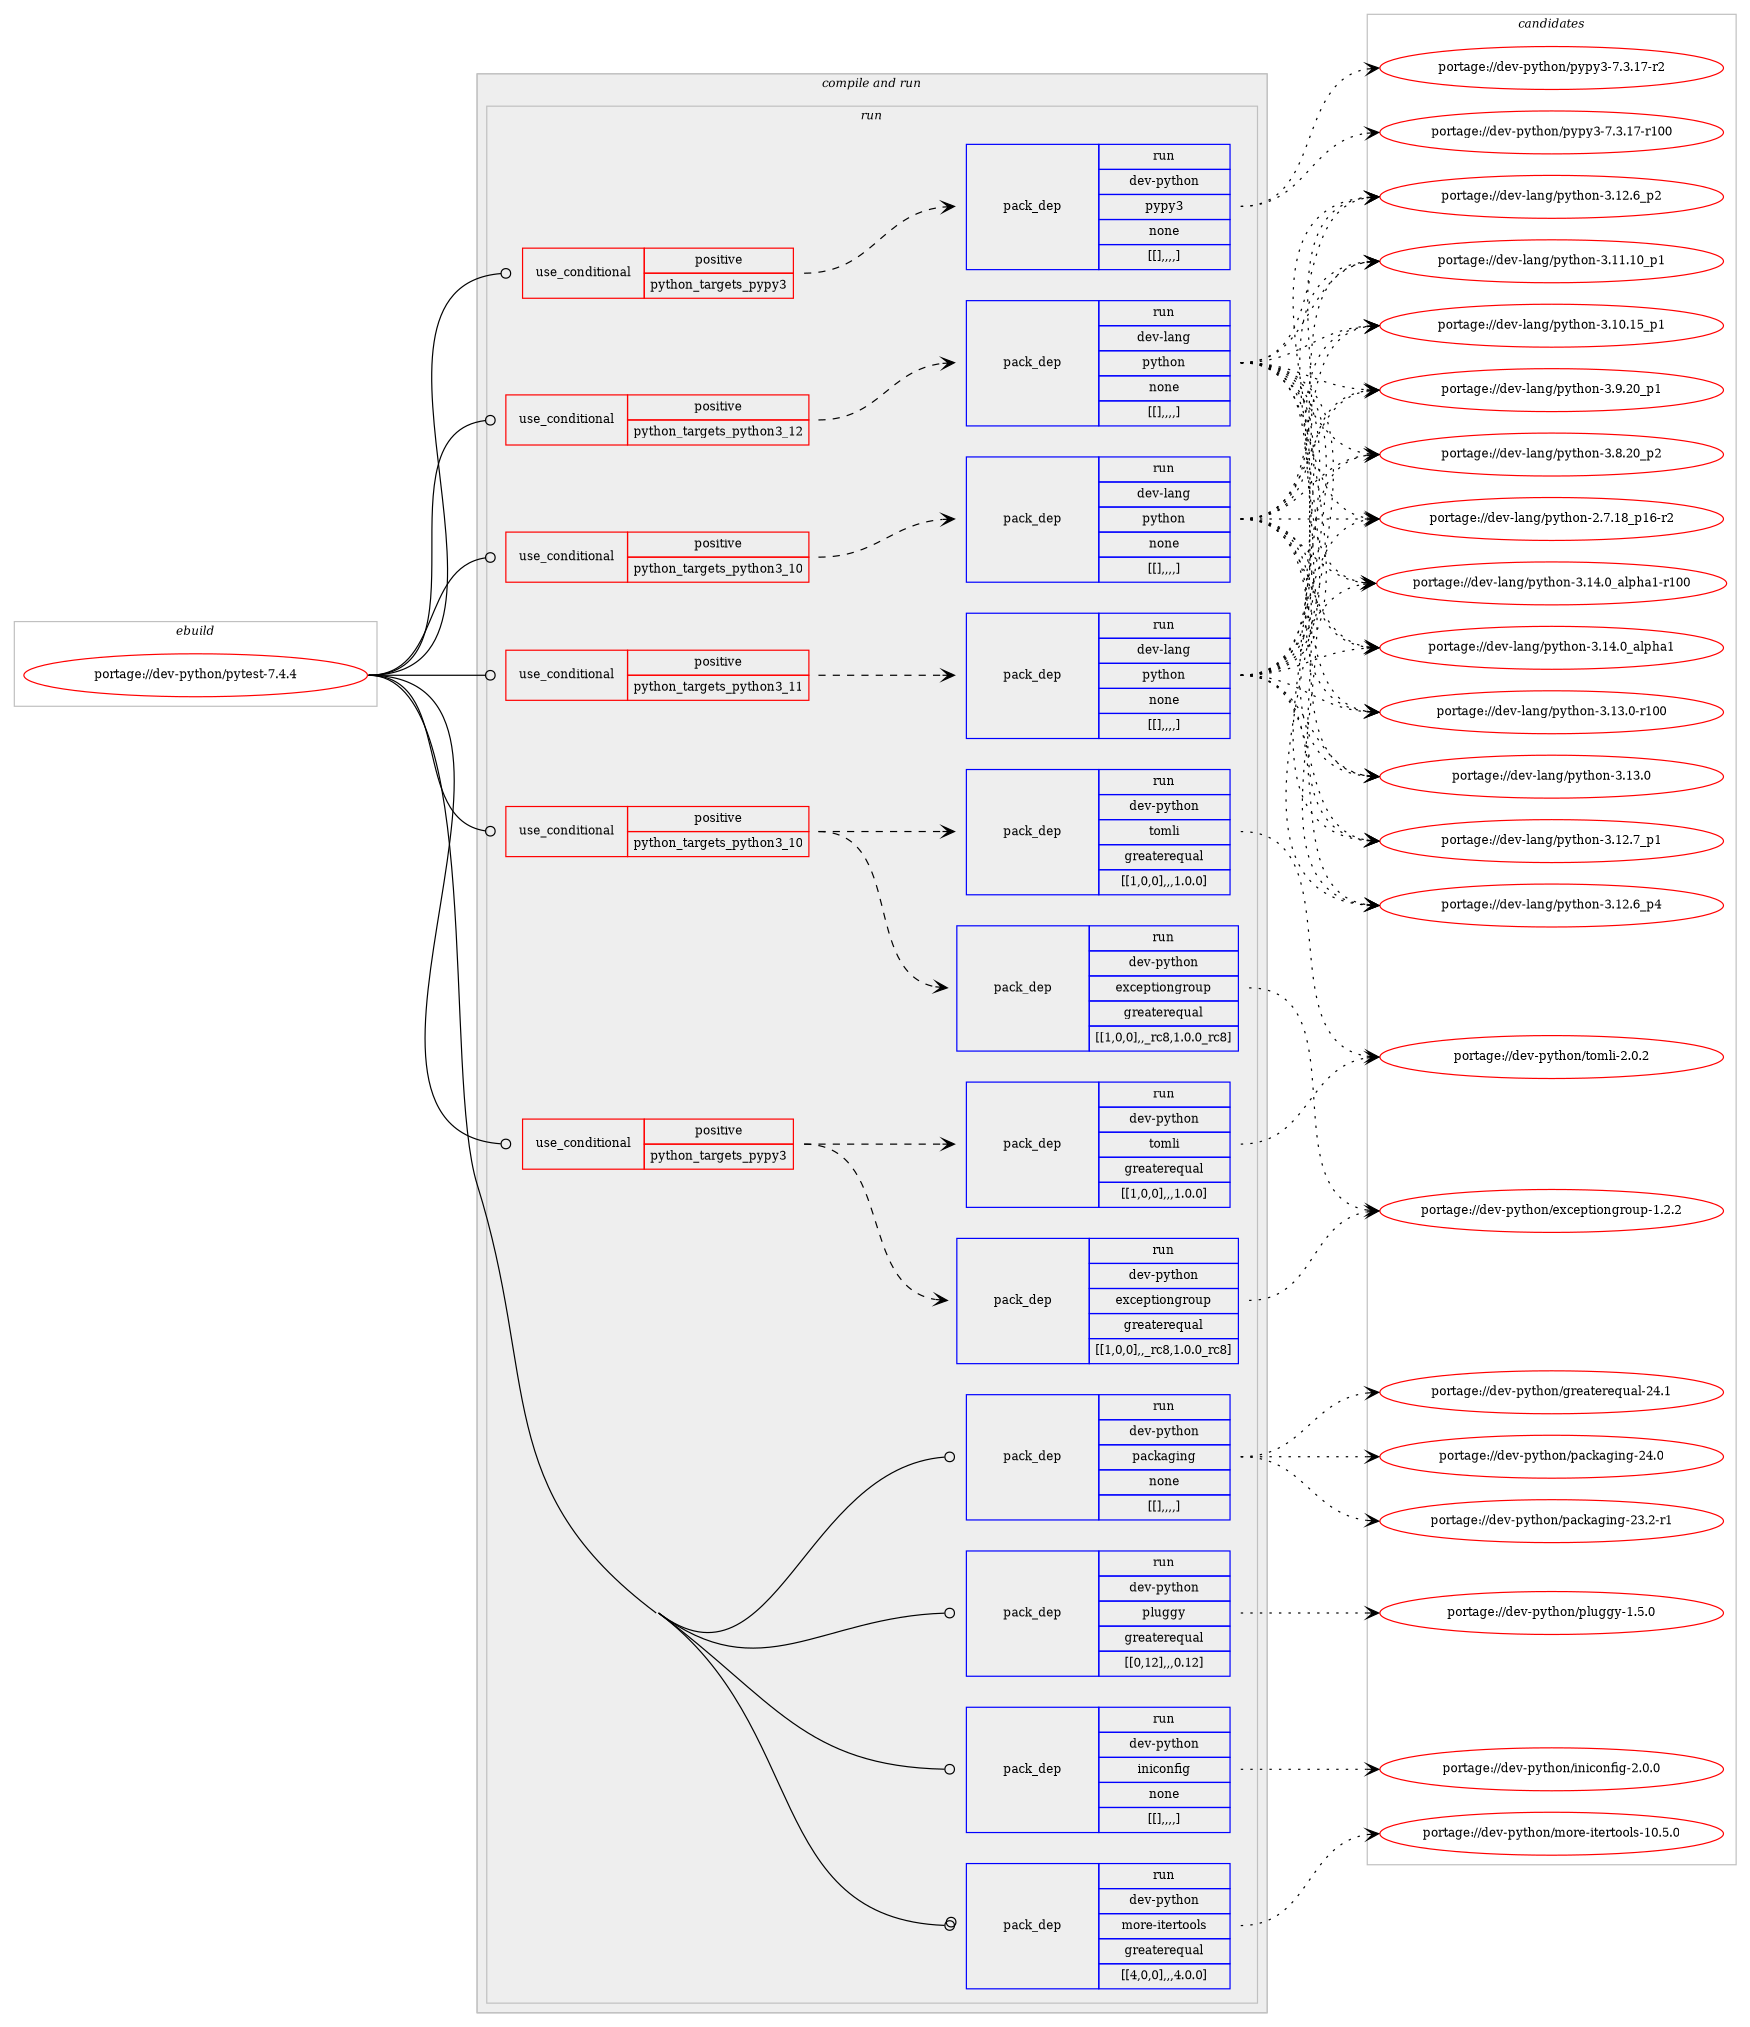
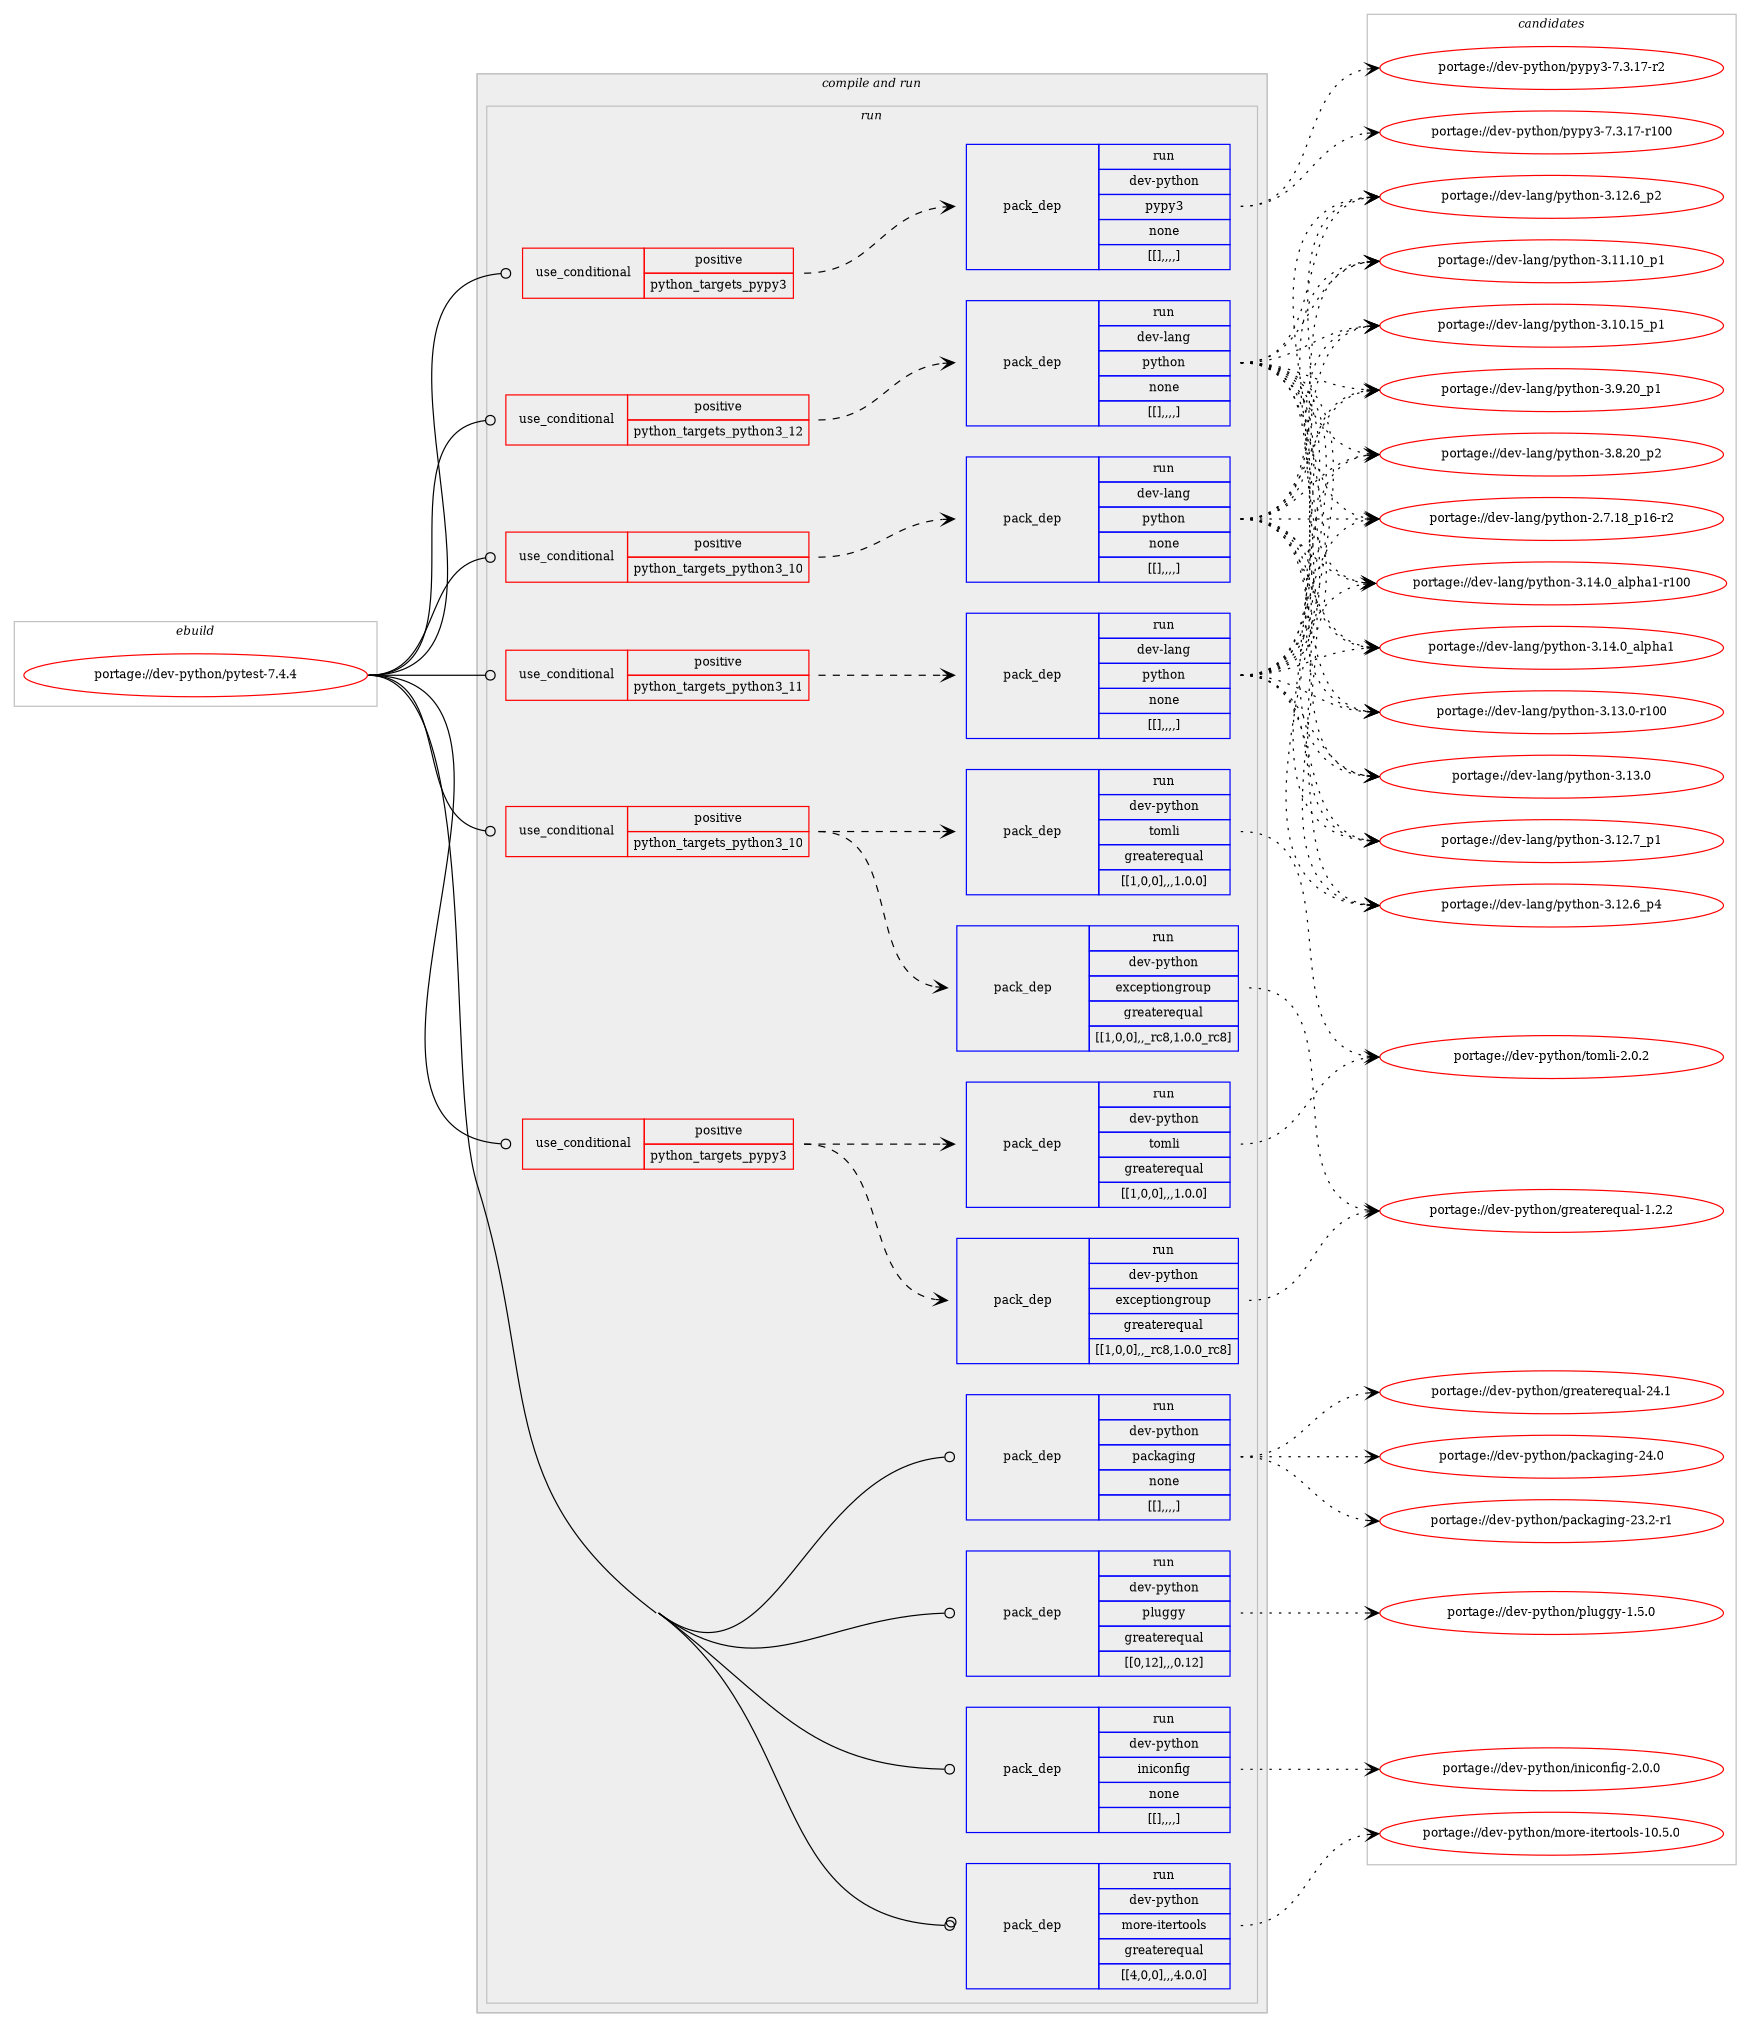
node "portage://dev-python/exceptiongroup-1.2.2": label "portage://dev-python/exceptiongroup-1.2.2" -> "portage://dev-python/greaterequal-1.2.2"
